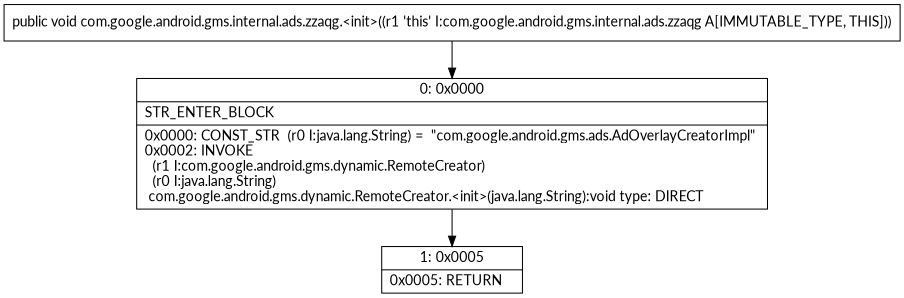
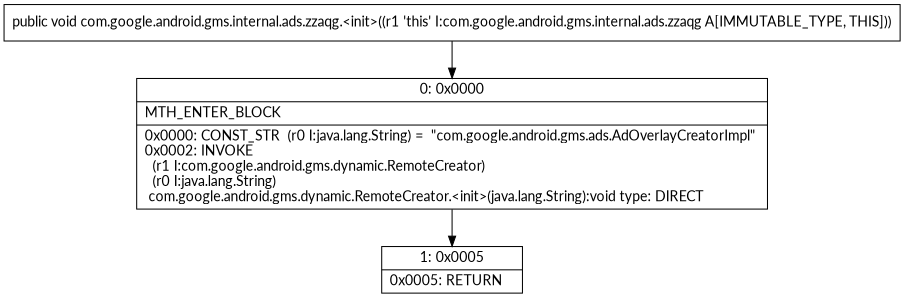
node "0: 0x0000": text "STR_ENTER_BLOCK" -> "MTH_ENTER_BLOCK"
